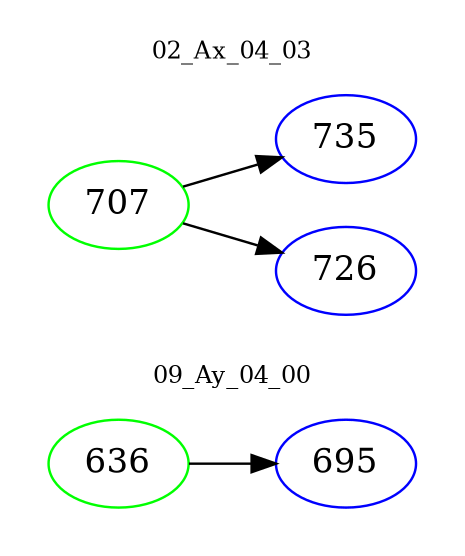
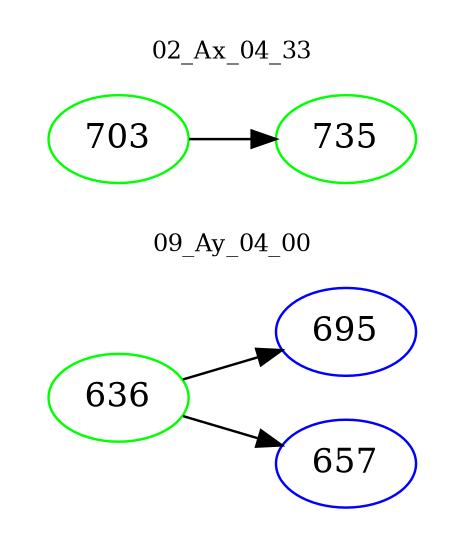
cluster "02_Ax_04_03": label "02_Ax_04_03" -> "02_Ax_04_33"
node "735": color blue -> green
node "707": label "707" -> "703"
node "726": removed
node "657": added
